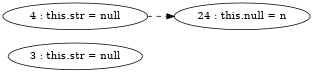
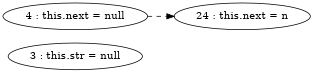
node "4 : this.str = null": label "4 : this.str = null" -> "4 : this.next = null"
node "24 : this.null = n": label "24 : this.null = n" -> "24 : this.next = n"
